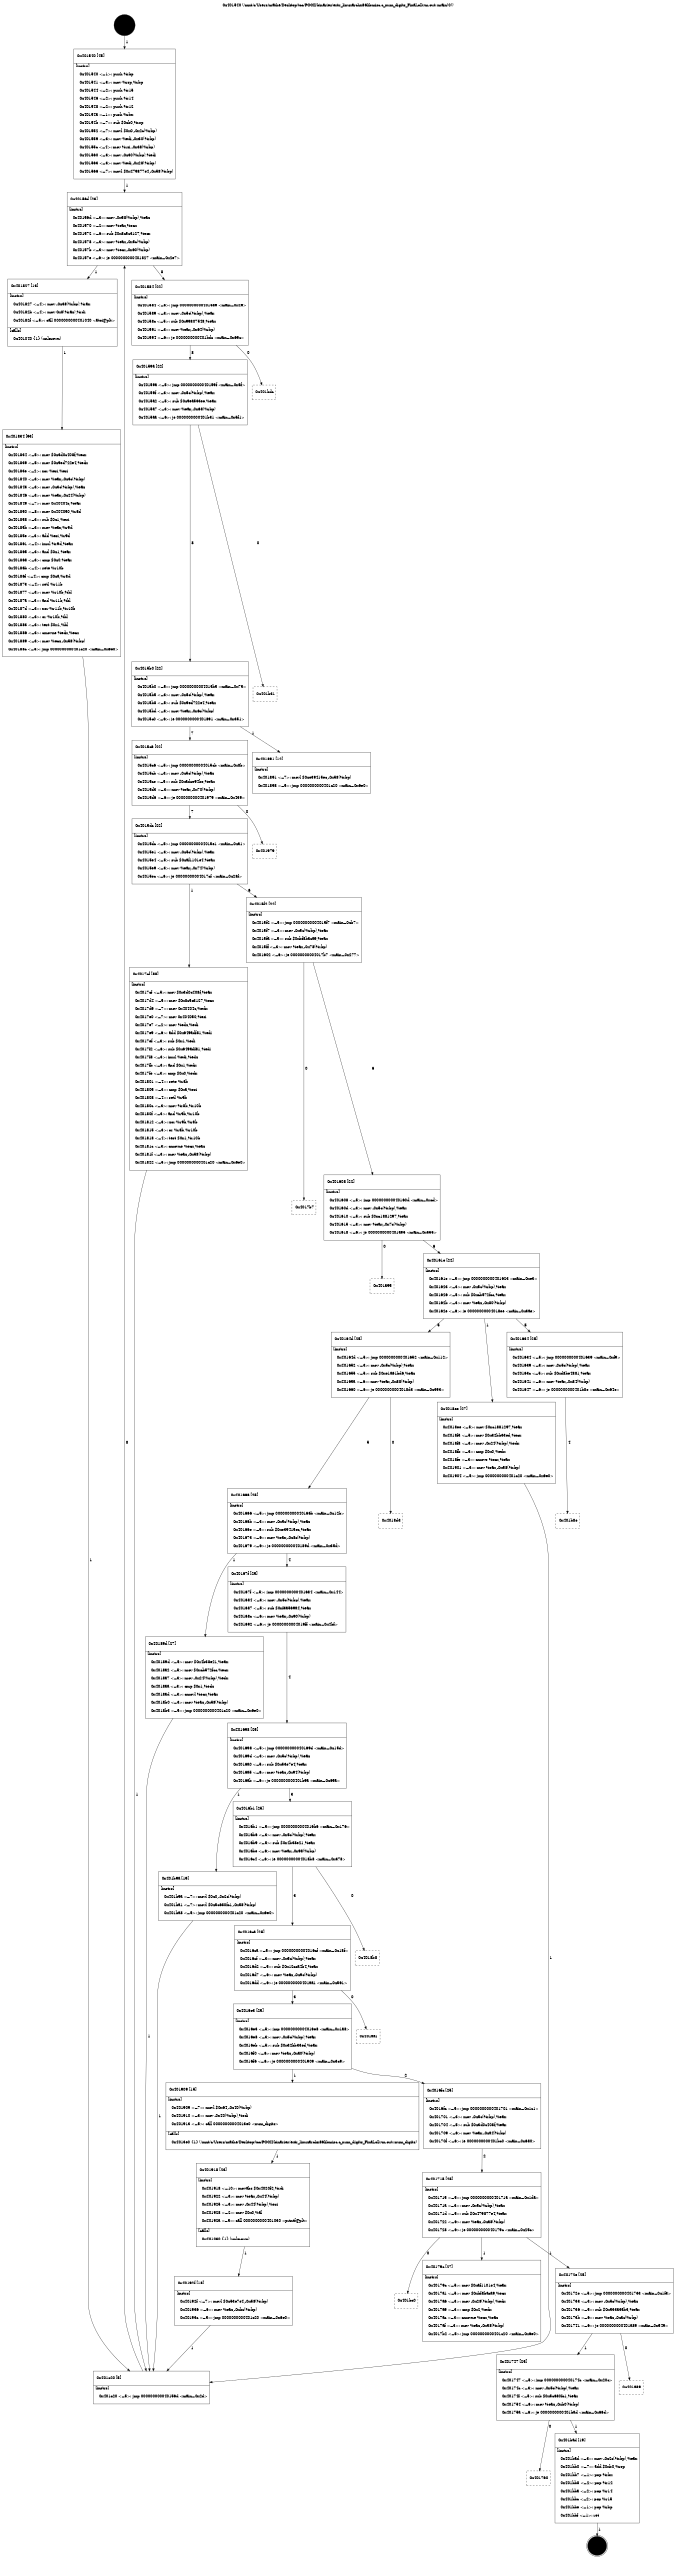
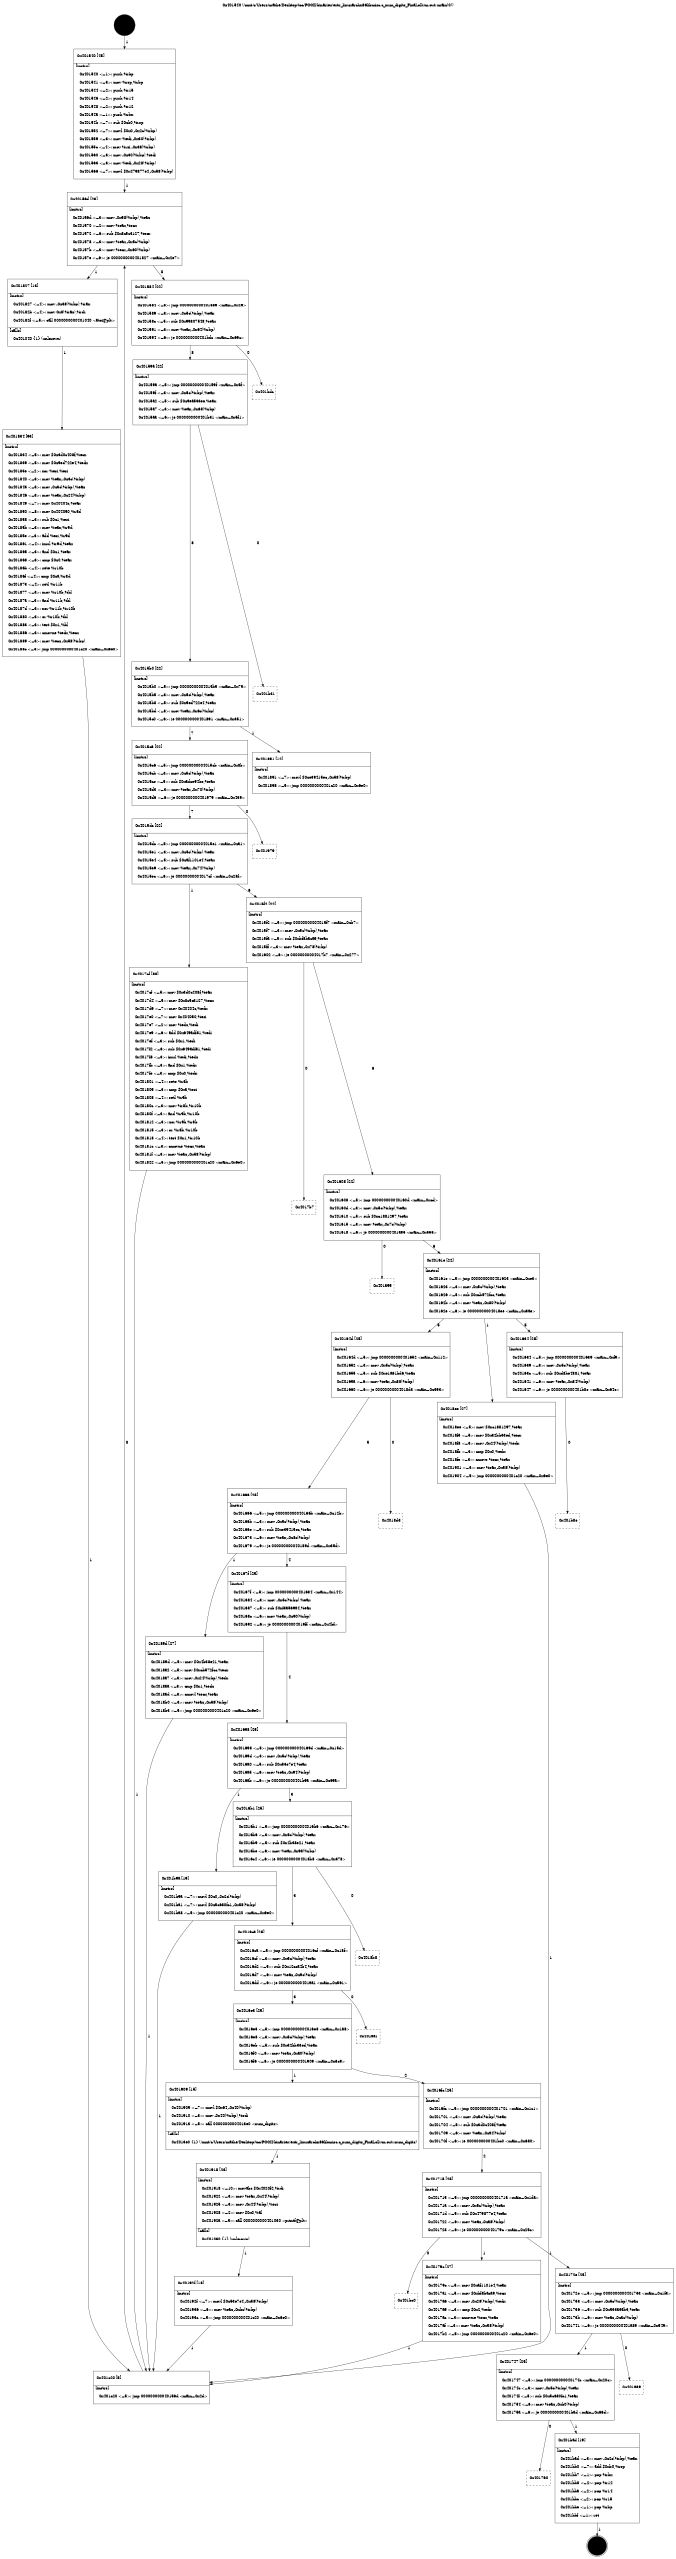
edge "0x401634 [25]" -> "0x401b8e": label " 4" -> " 0"
edge "0x40179c [27]" -> "0x401c20 [5]": added, label "1"
